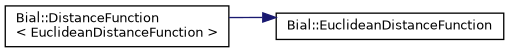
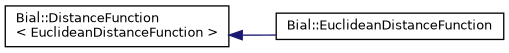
edge "Bial::DistanceFunction < EuclideanDistanceFunction >" -> "Bial::EuclideanDistanceFunction": reversed
